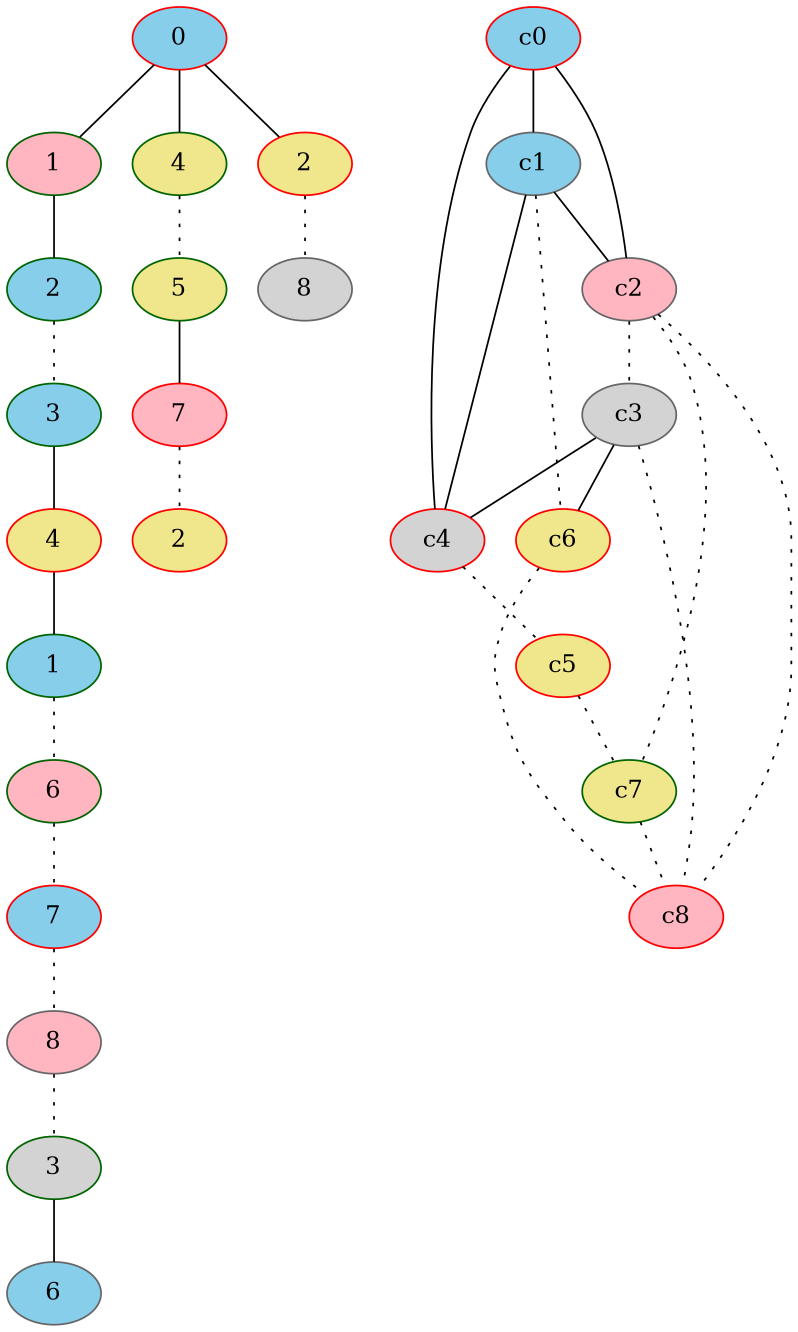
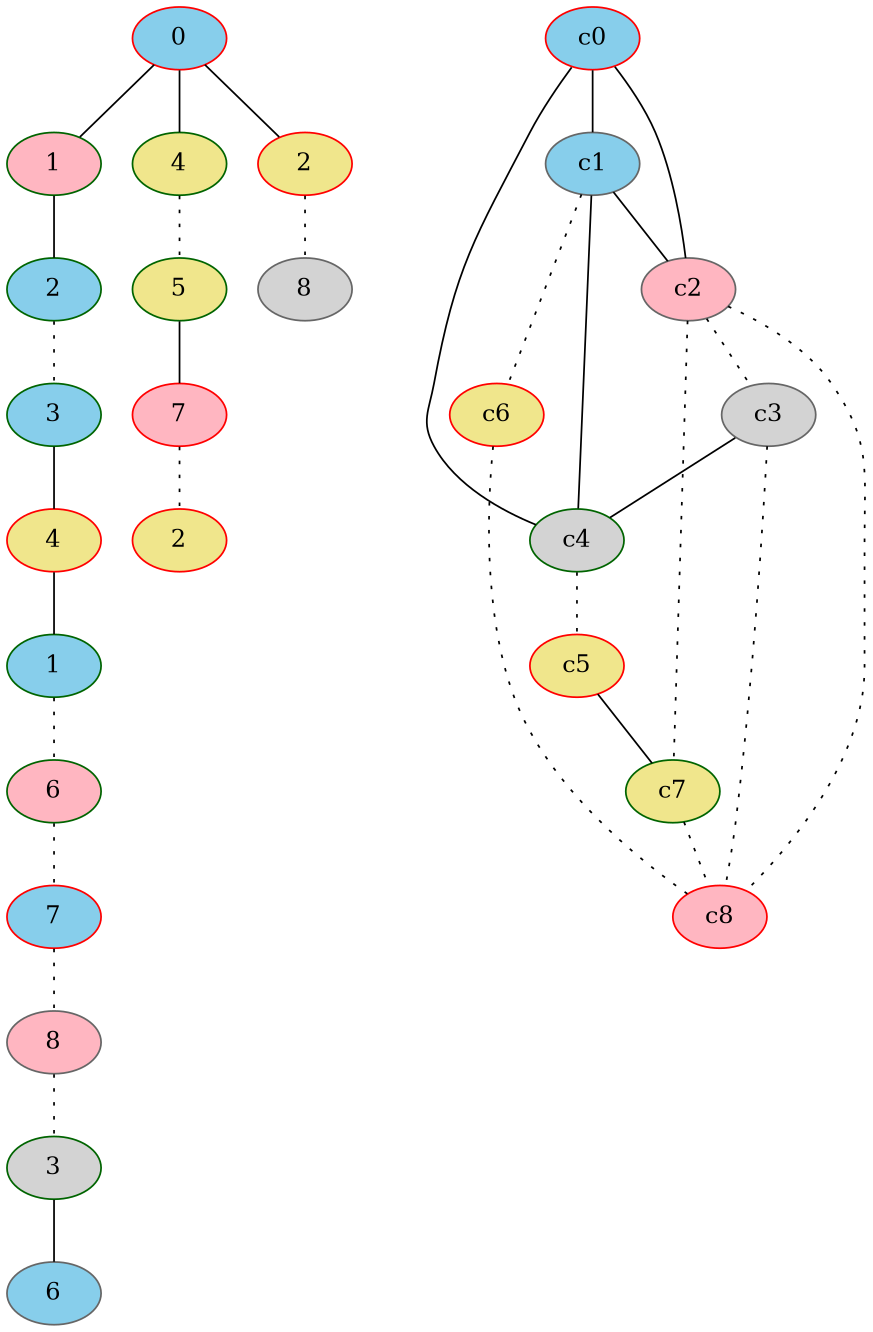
edge "c3" -- "c6": removed
node "c4": color red -> darkgreen
edge "c5" -- "c7": style dotted -> solid
